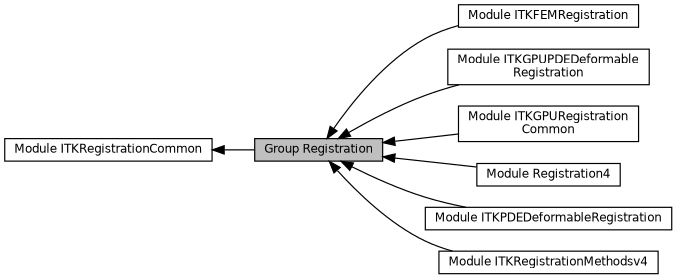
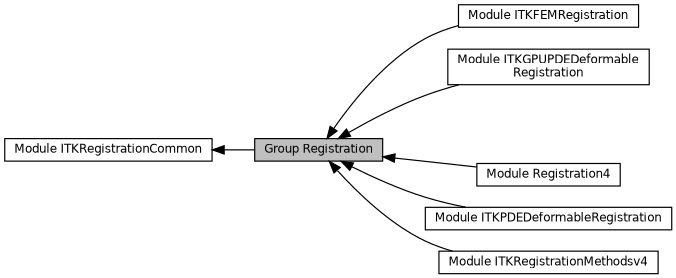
node "Module ITKGPURegistration Common": removed
